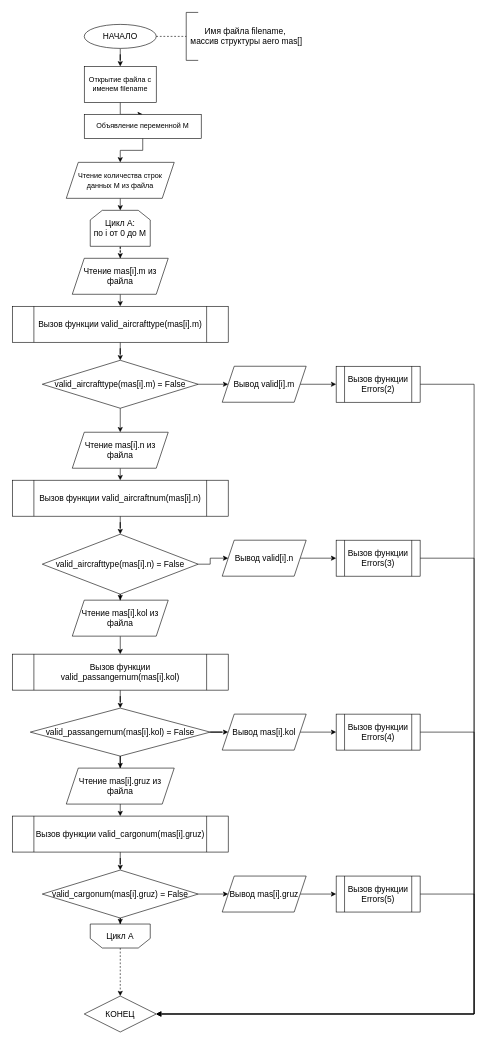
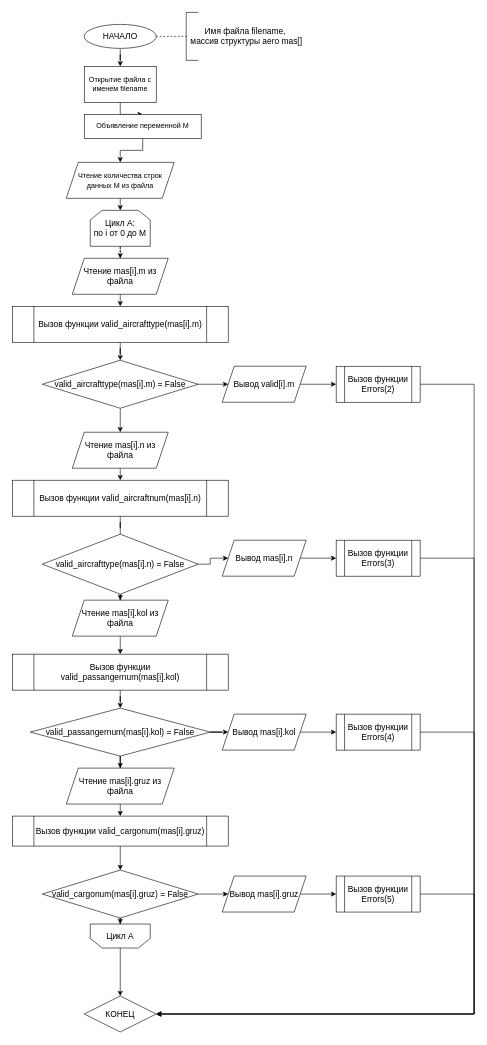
edge "Вызов функции valid_aircraftnum(mas[i].n)" -> "valid_aircrafttype(mas[i].n) = False": arrowhead classic -> none
node "Вывод valid[i].n": label "Вывод valid[i].n" -> "Вывод mas[i].n"
node "Вызов функции valid_cargonum(mas[i].gruz)": size 216x36 -> 216x30
edge "Цикл А" -> "КОНЕЦ": style dashed -> solid
